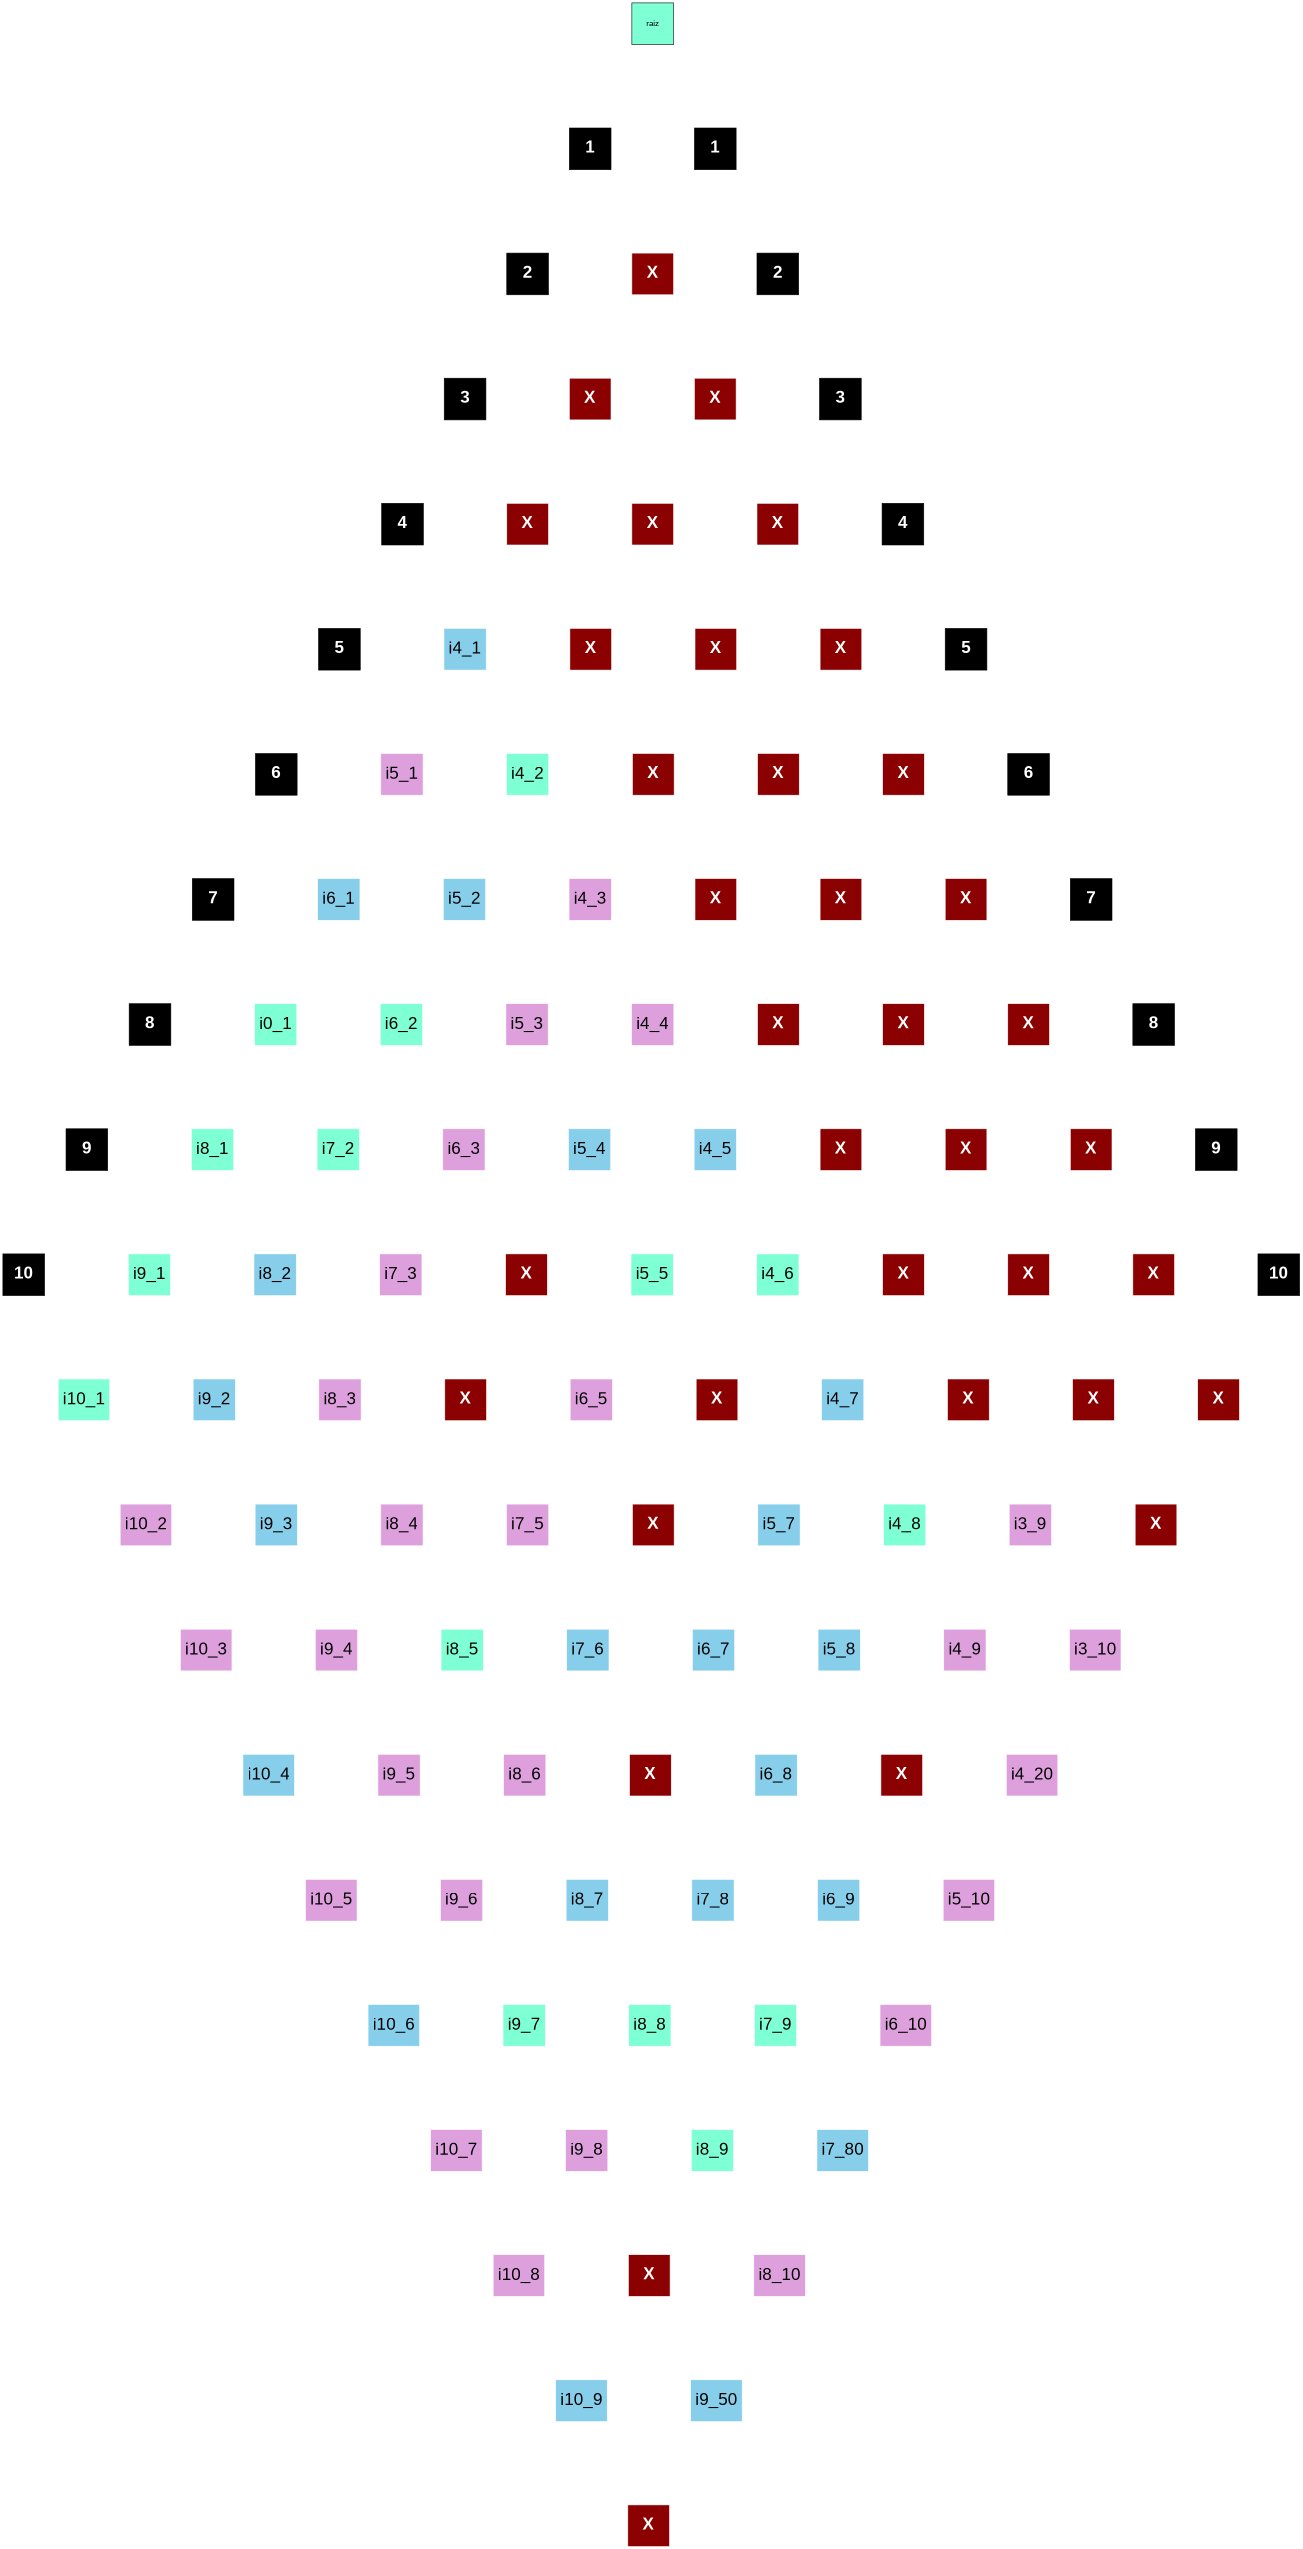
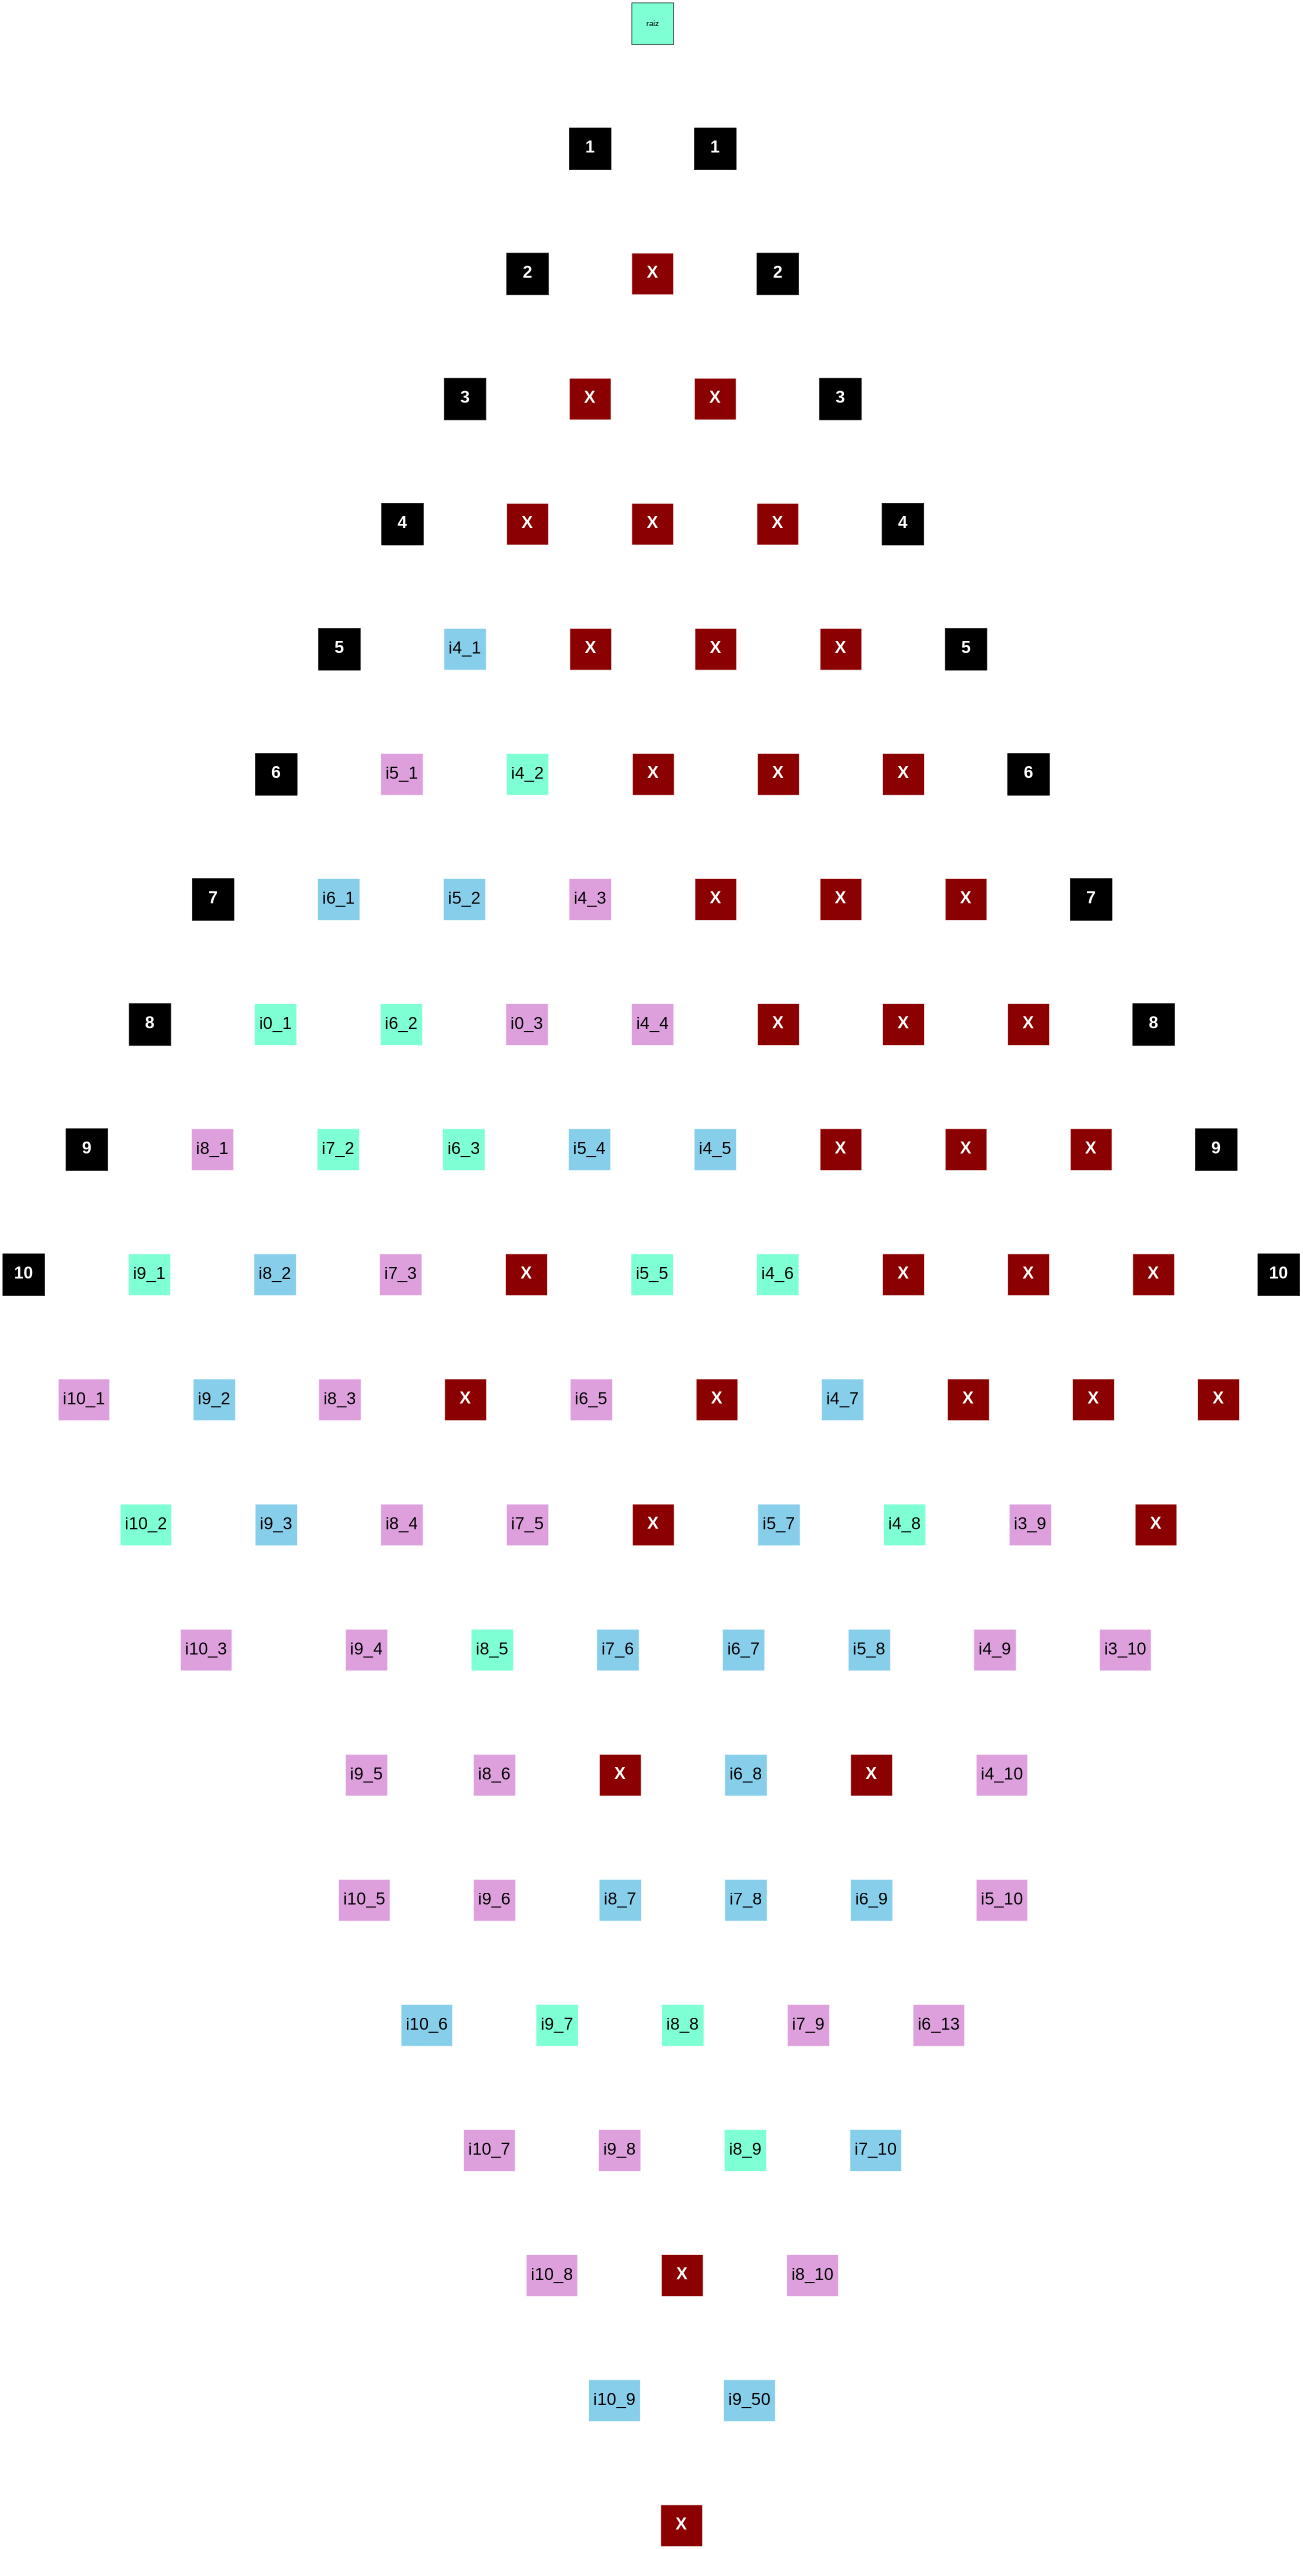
node "i5_3": label "i5_3" -> "i0_3"
node "i8_1": fillcolor aquamarine -> plum
node "i6_3": fillcolor plum -> aquamarine
node "i10_1": fillcolor aquamarine -> plum
node "i10_2": fillcolor plum -> aquamarine
node "i10_4": removed
node "i4_20": label "i4_20" -> "i4_10"
node "i7_9": fillcolor aquamarine -> plum
node "i6_10": label "i6_10" -> "i6_13"
node "i7_80": label "i7_80" -> "i7_10"
